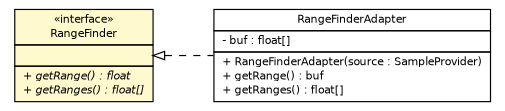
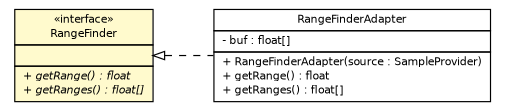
node "RangeFinderAdapter": text "+ getRange() : buf" -> "+ getRange() : float"
